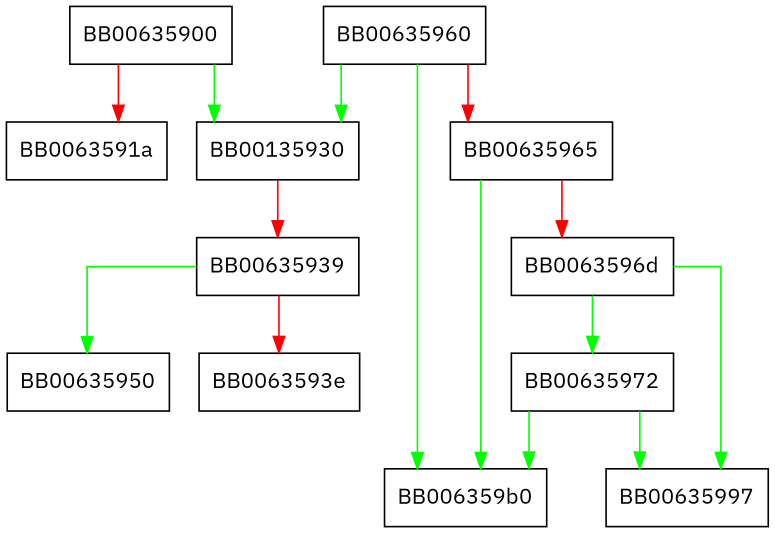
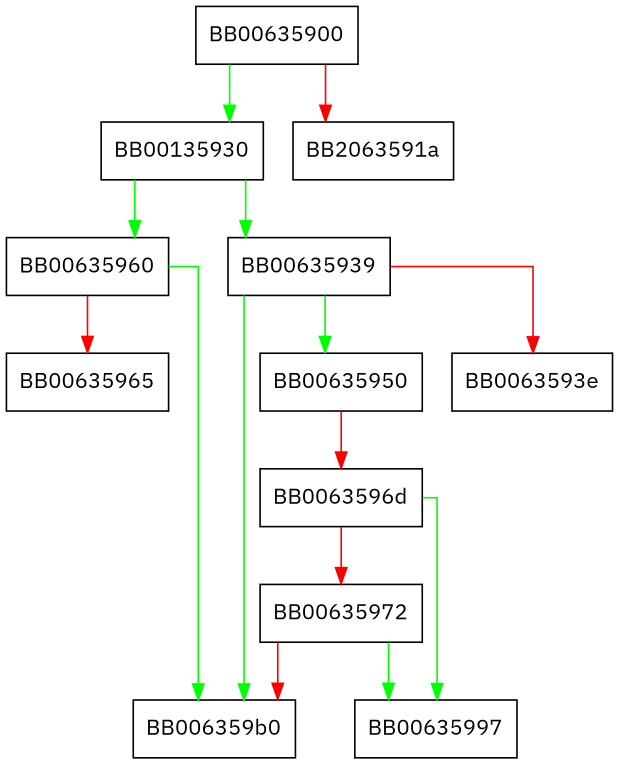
edge "BB00635960" -> "BB00135930": reversed
node "BB0063591a": label "BB0063591a" -> "BB2063591a"
edge "BB00135930" -> "BB00635939": color red -> green
edge "BB00635965" -> "BB0063596d": now "BB00635950" -> "BB0063596d"
edge "BB00635965" -> "BB006359b0": now "BB00635939" -> "BB006359b0"
edge "BB0063596d" -> "BB00635972": color green -> red
edge "BB00635972" -> "BB006359b0": color green -> red
